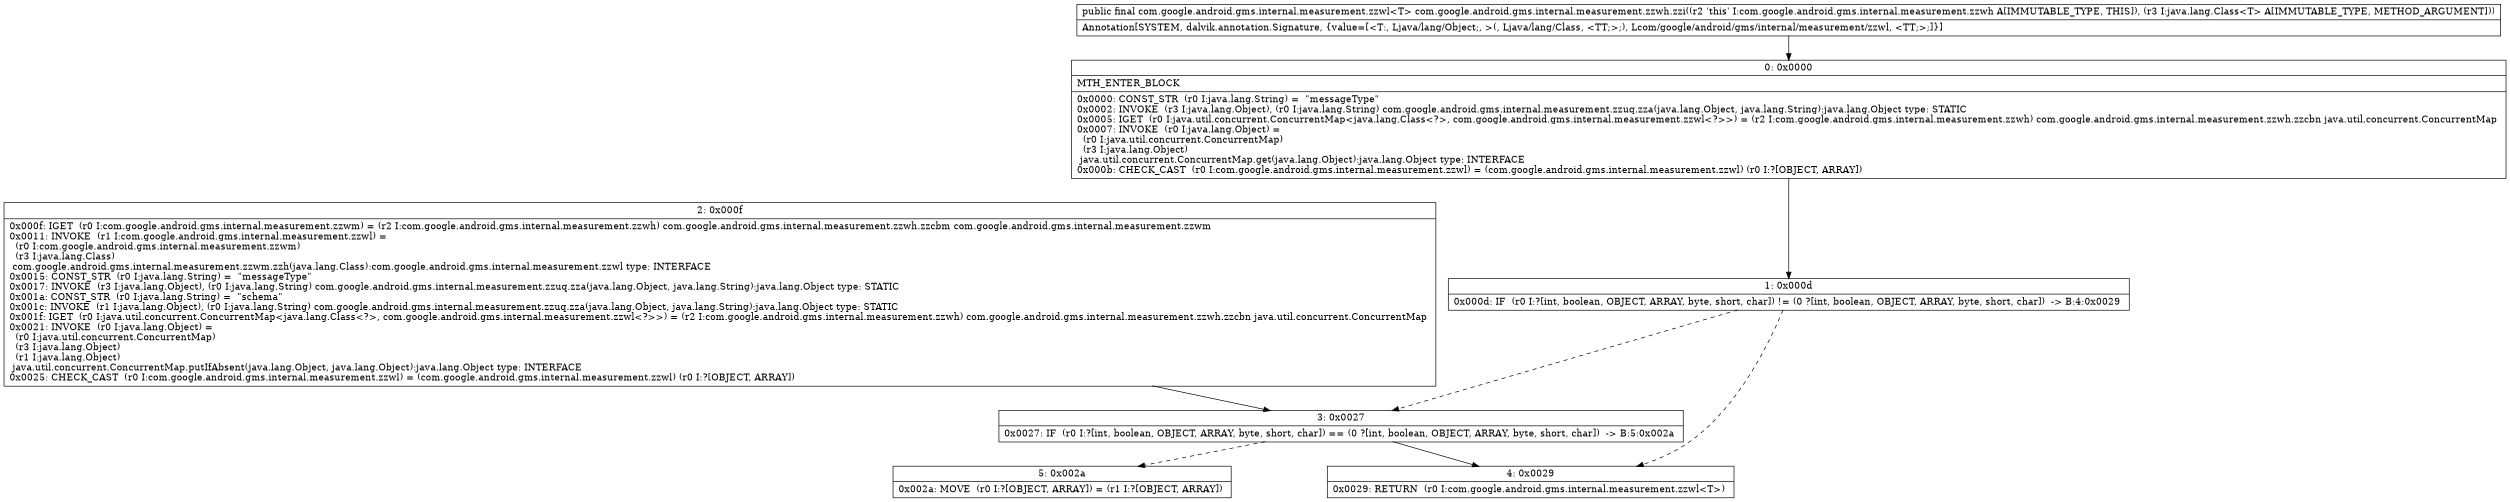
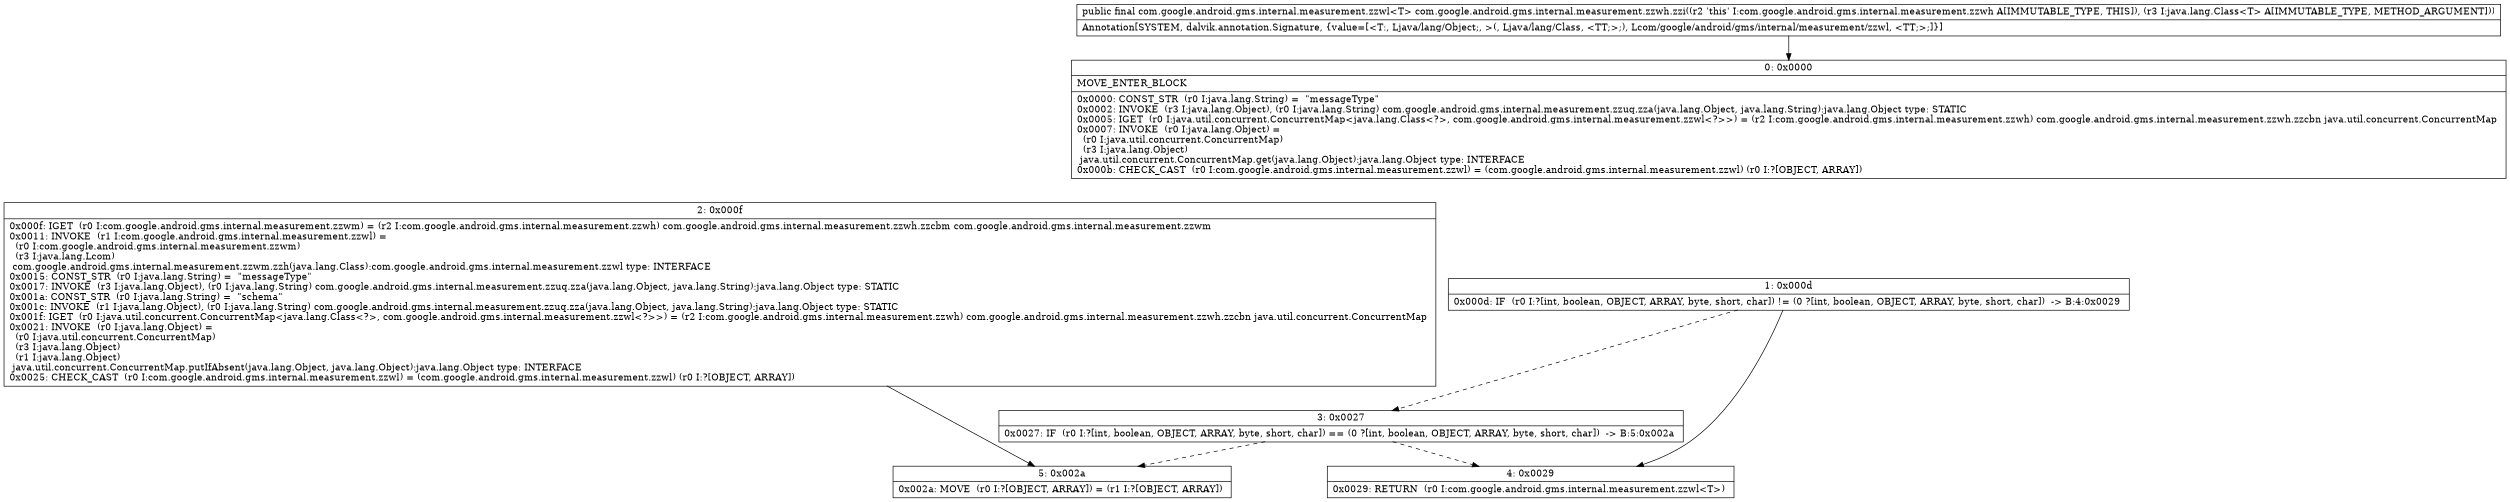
node "0: 0x0000": text "MTH_ENTER_BLOCK" -> "MOVE_ENTER_BLOCK"
edge "0: 0x0000" -> "1: 0x000d": removed
node "2: 0x000f": text "(r3 I:java.lang.Class)" -> "(r3 I:java.lang.Lcom)"
edge "2: 0x000f" -> "3: 0x0027": now "2: 0x000f" -> "5: 0x002a"
edge "1: 0x000d" -> "4: 0x0029": style dashed -> solid
edge "3: 0x0027" -> "4: 0x0029": style solid -> dashed
